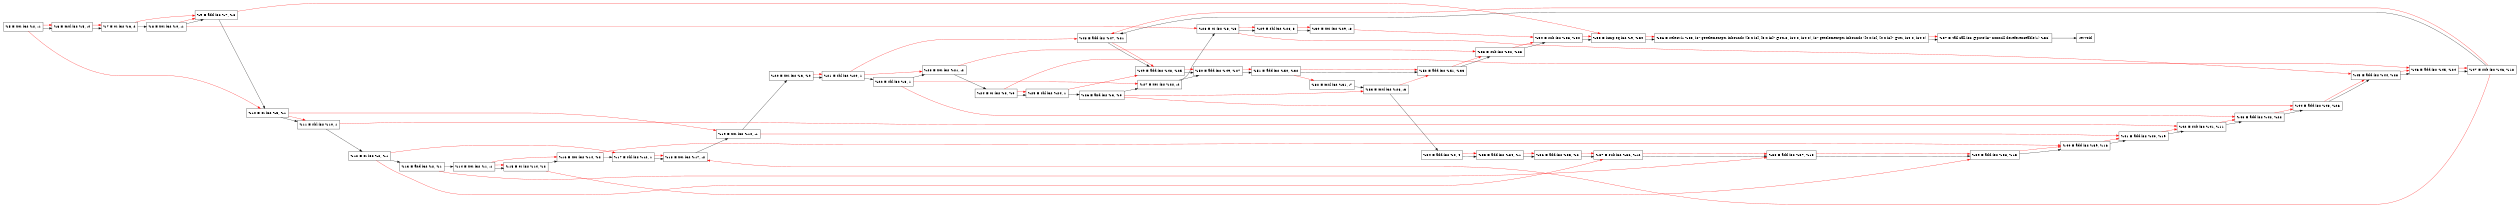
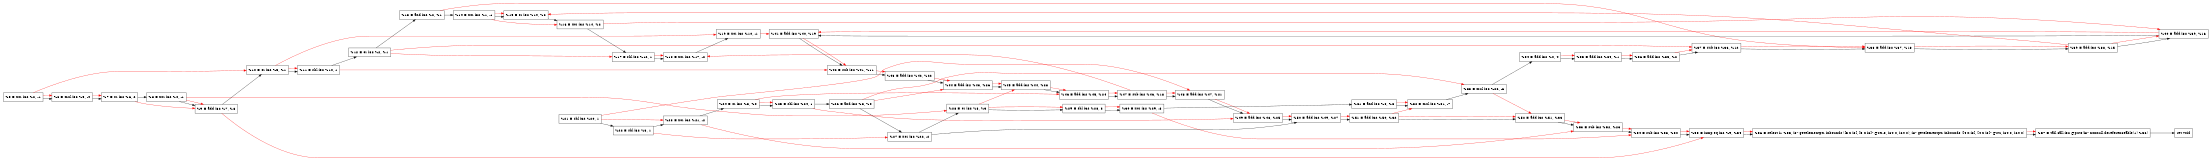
node "%20 = xor i32 %3, %0": removed
node "%31 = and i32 %8, %3": added
edge "%22 = shl i32 %3, 1" -> "%43 = add i32 %42, %22": removed
edge "%15 = or i32 %14, %2" -> "%39 = add i32 %38, %15": reversed
